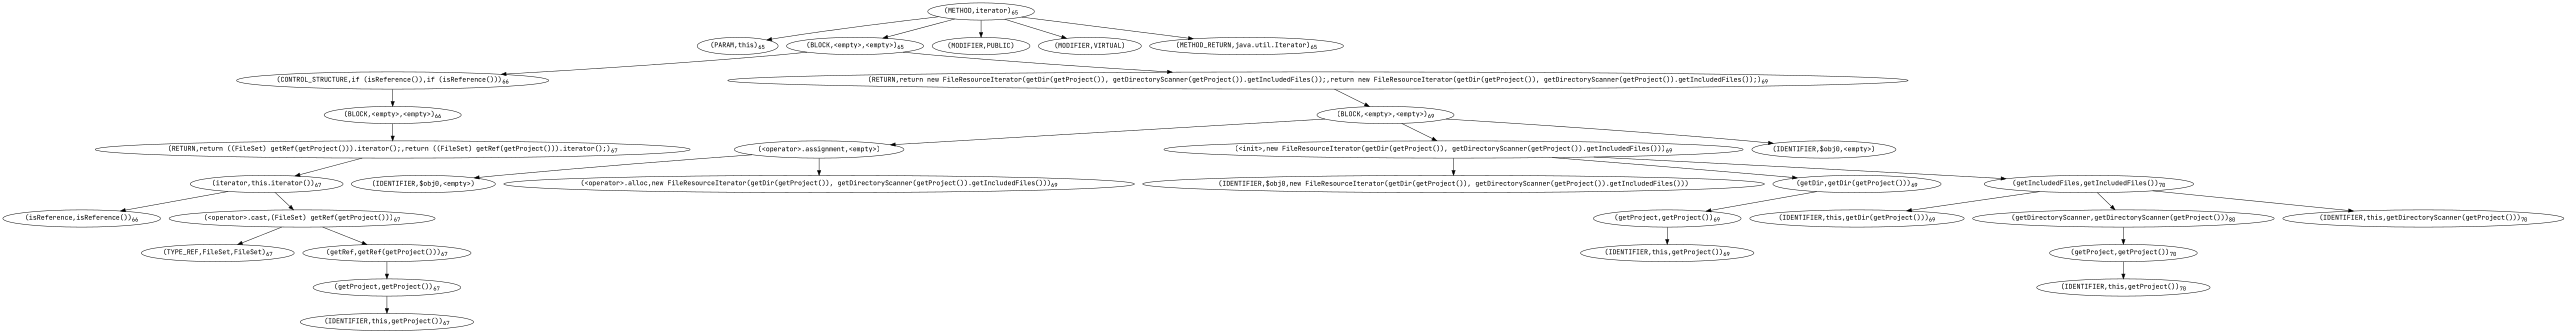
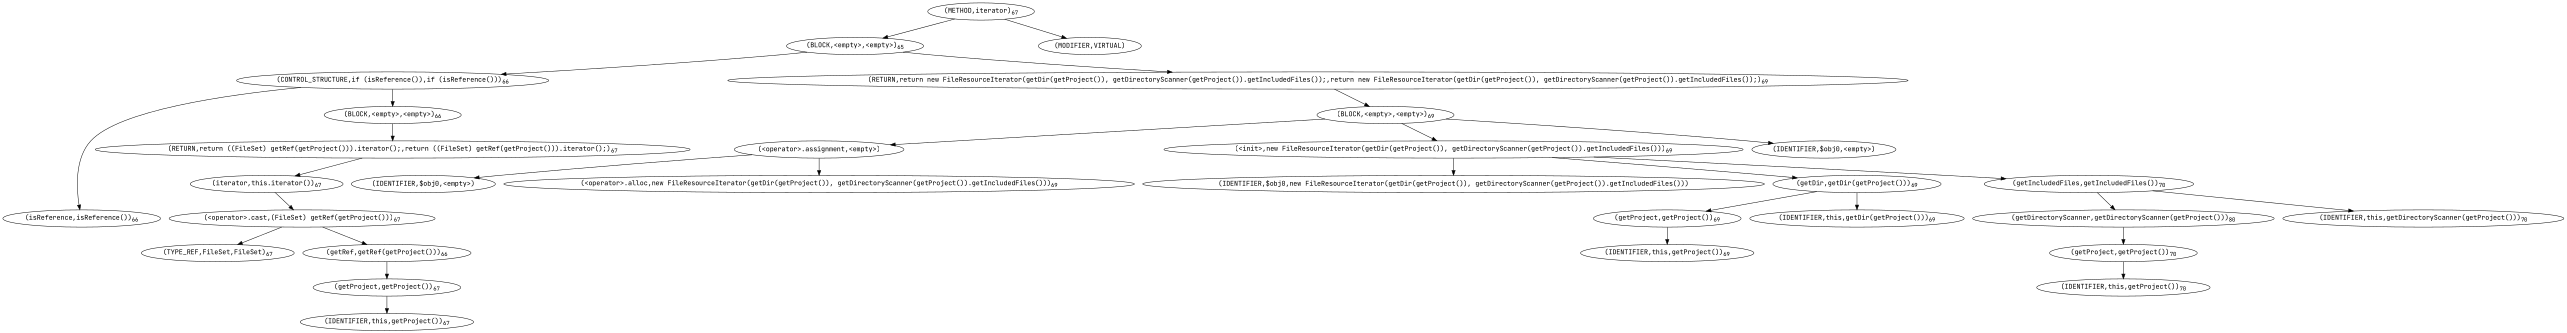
node "(METHOD,iterator)": text "65" -> "67"
node "(PARAM,this)": removed
node "(MODIFIER,PUBLIC)": removed
node "(METHOD_RETURN,java.util.Iterator)": removed
edge "(iterator,this.iterator())" -> "(isReference,isReference())": now "(CONTROL_STRUCTURE,if (isReference()),if (isReference()))" -> "(isReference,isReference())"
edge "(getIncludedFiles,getIncludedFiles())" -> "(IDENTIFIER,this,getDir(getProject()))": now "(getDir,getDir(getProject()))" -> "(IDENTIFIER,this,getDir(getProject()))"
node "(getRef,getRef(getProject()))": text "67" -> "66"
